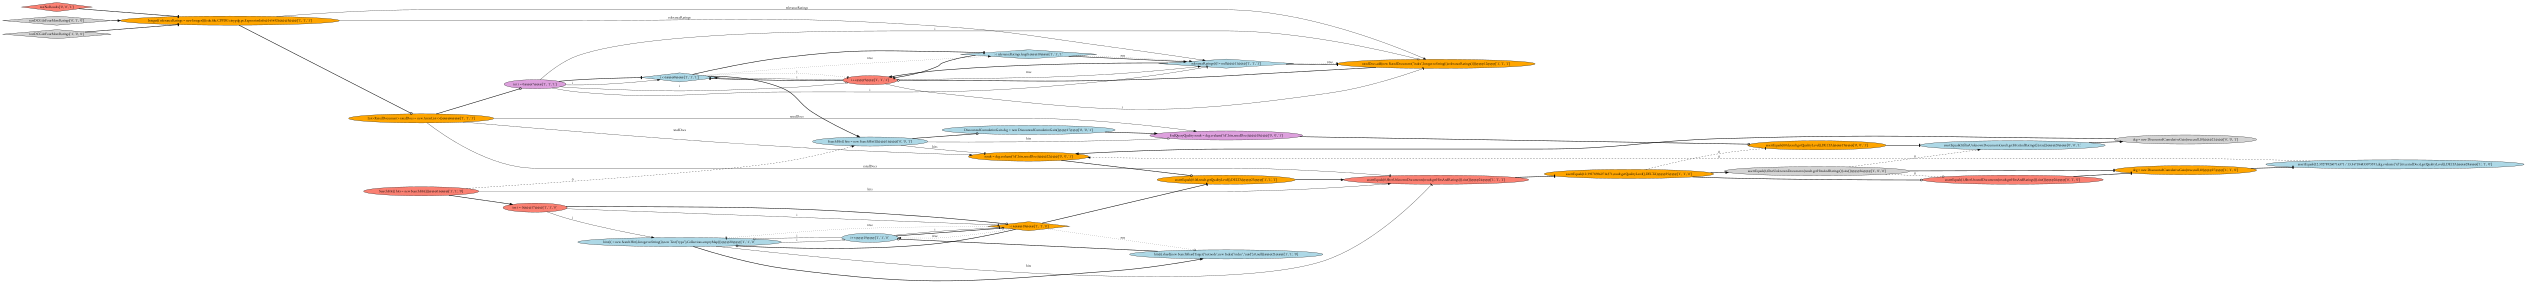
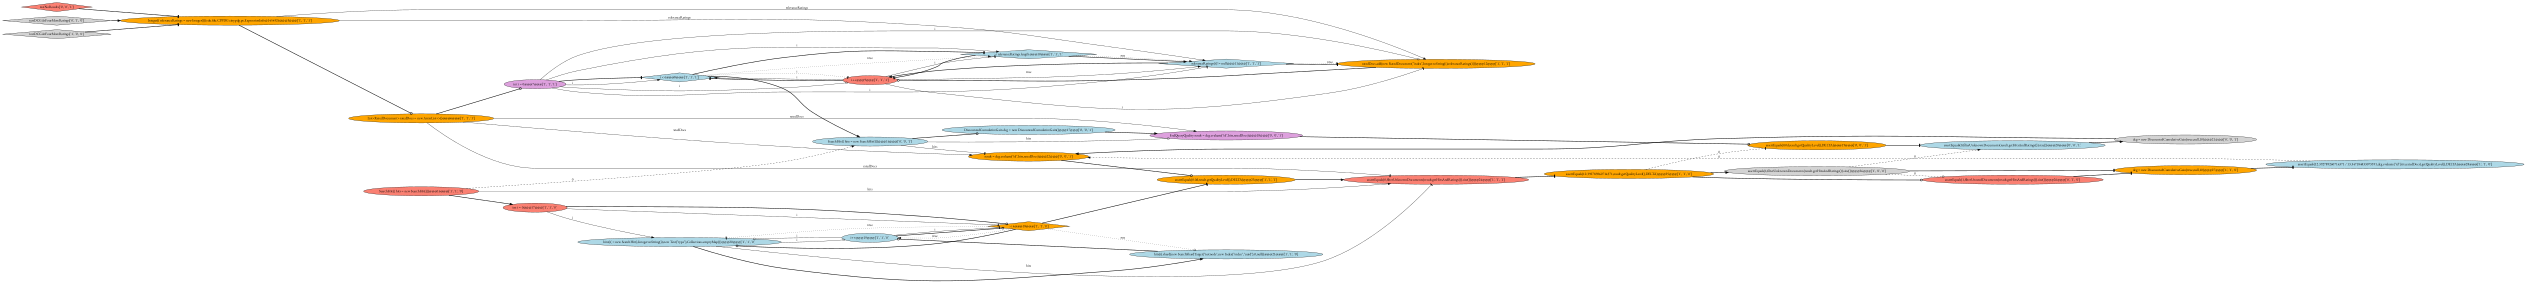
edge "int i = 0@@@7@@@['1', '1', '1']" -> "i < relevanceRatings.length@@@10@@@['1', '1', '1']": added, label "i"
edge "i++@@@9@@@['1', '1', '1']" -> "i < relevanceRatings.length@@@10@@@['1', '1', '1']": added, label "i"
